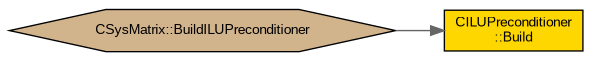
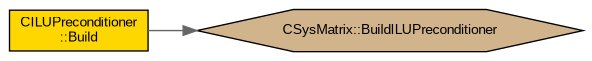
edge "CSysMatrix::BuildILUPreconditioner" -> "CILUPreconditioner ::Build": reversed
